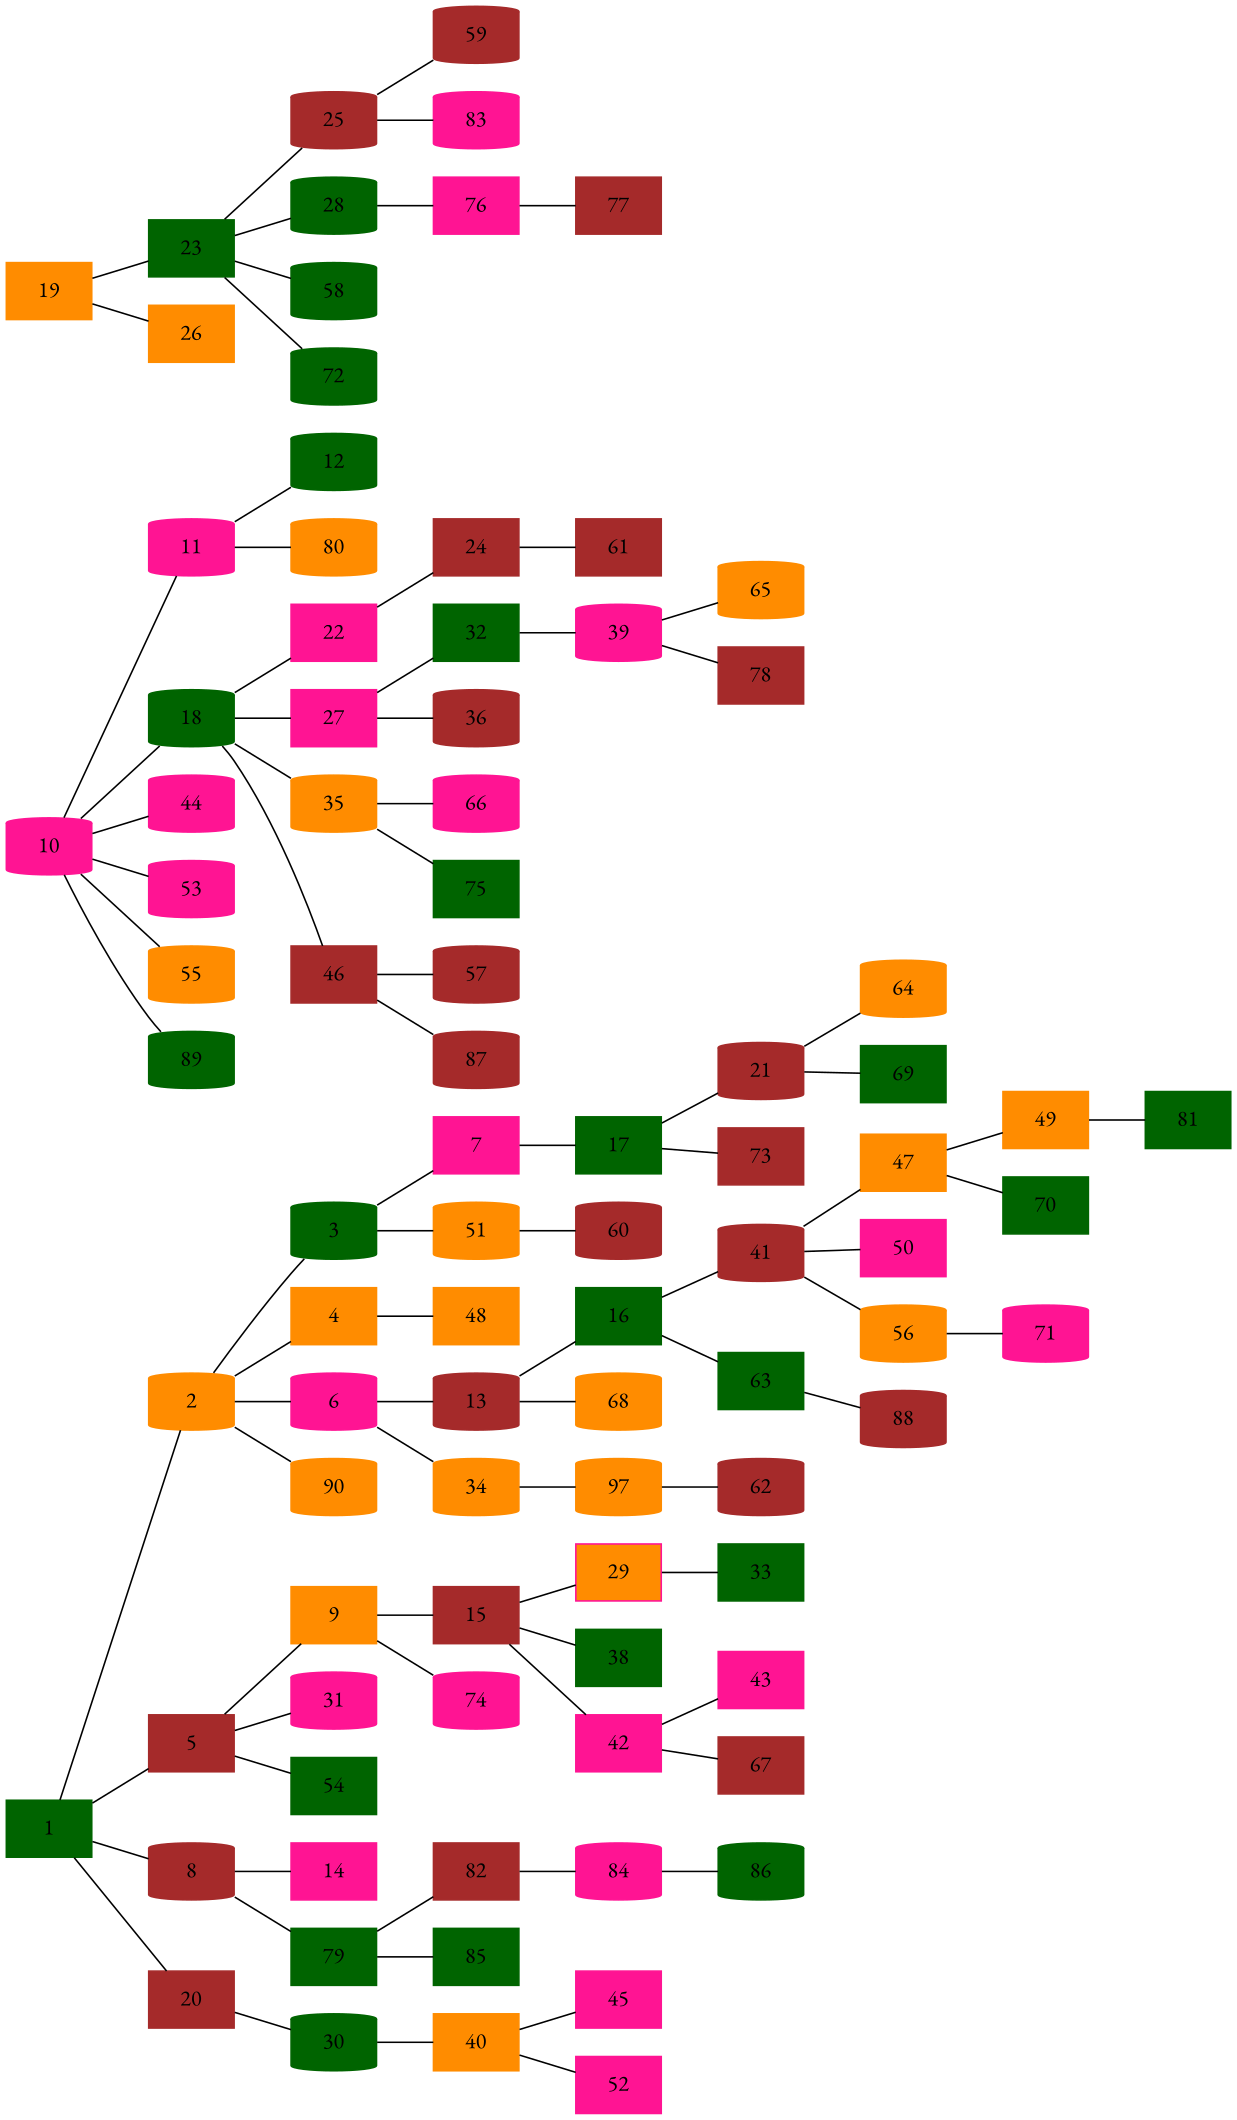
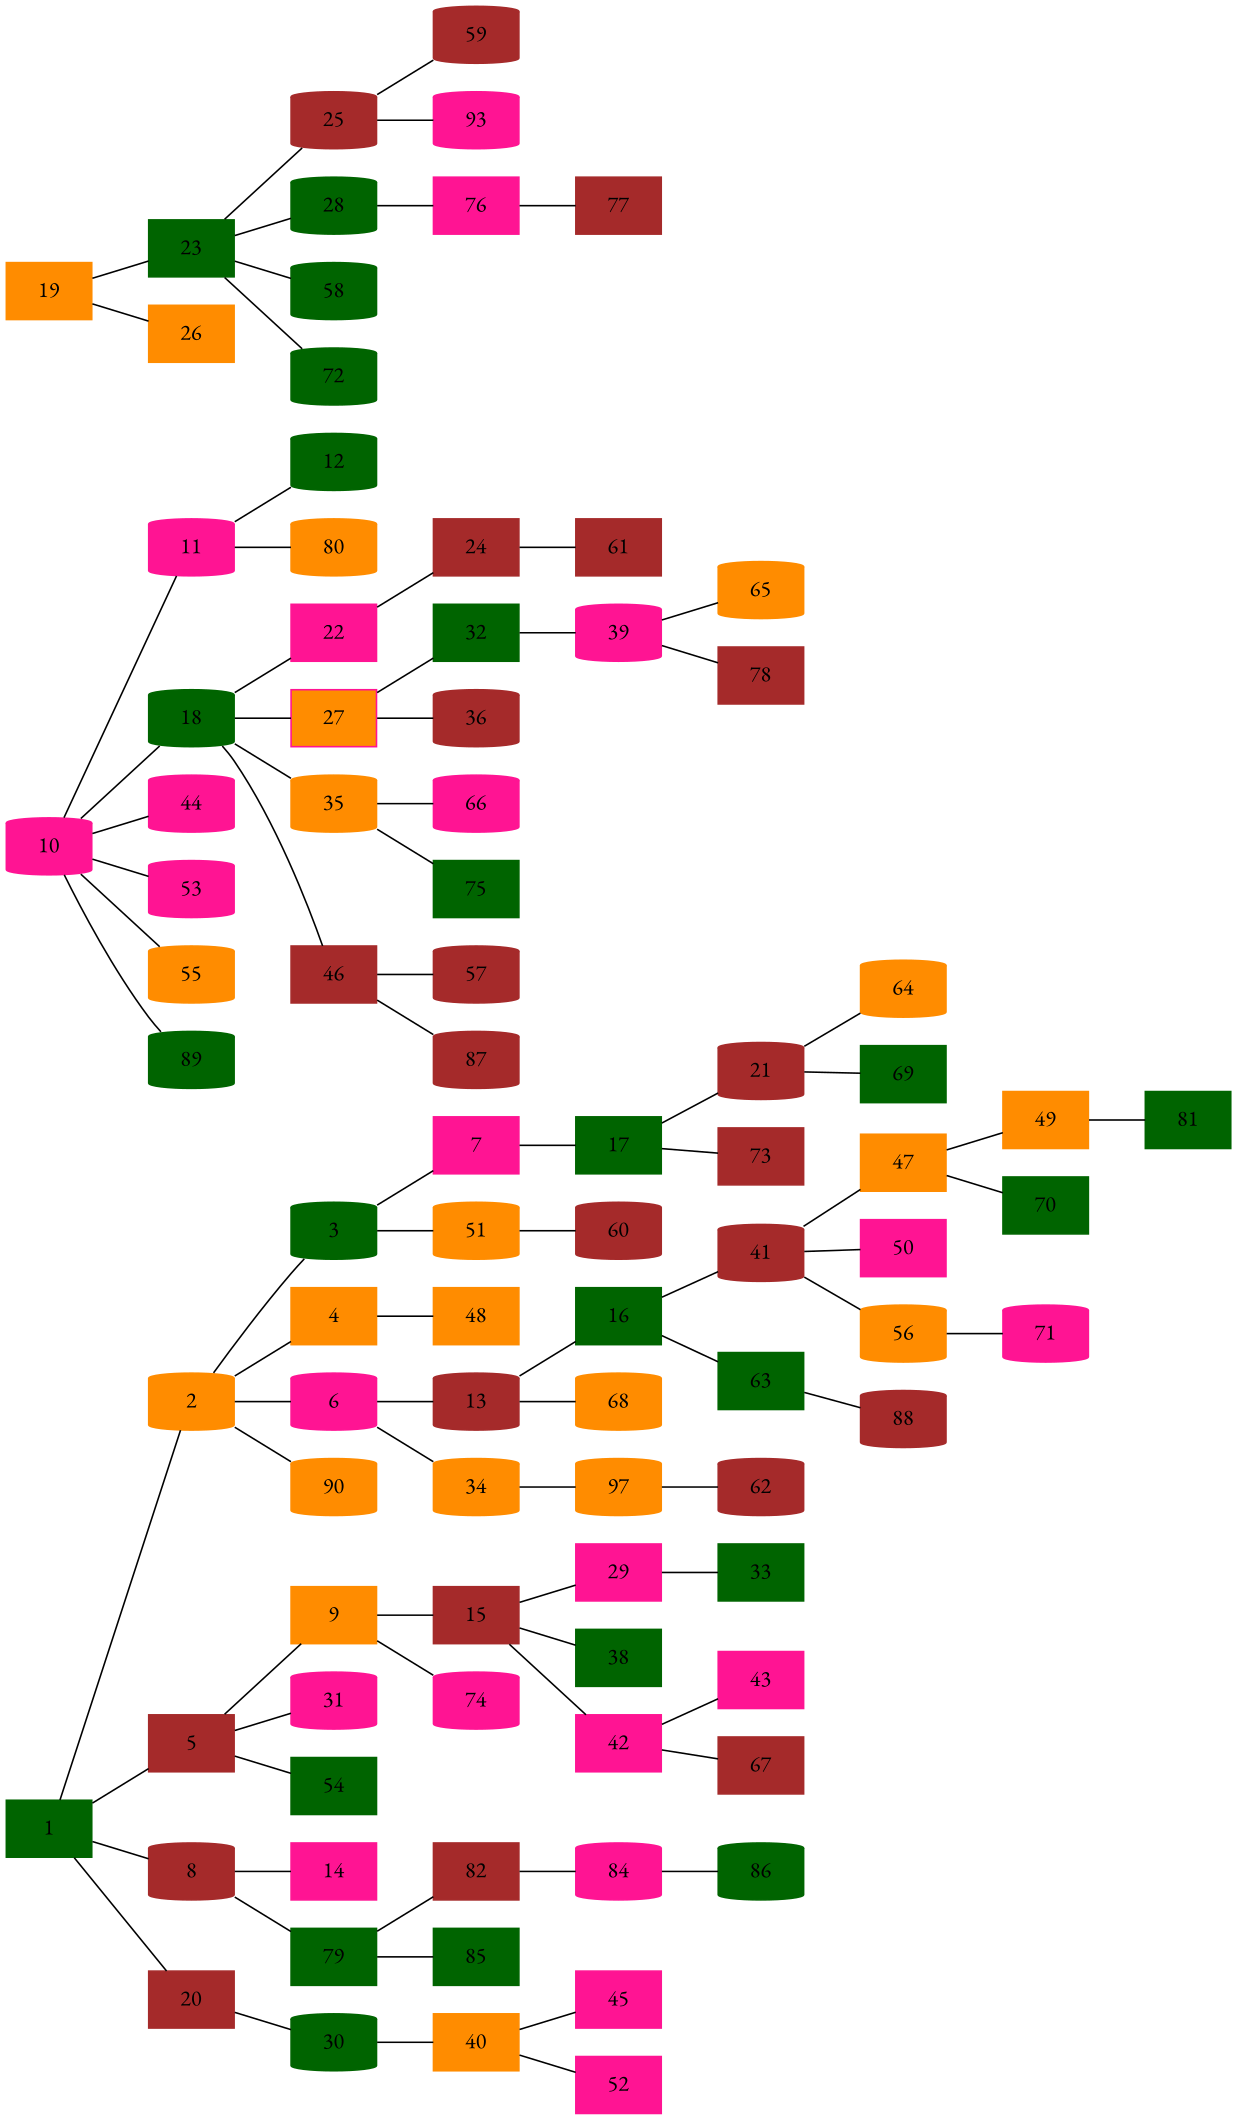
node "83": label "83" -> "93"
node "27": fillcolor deeppink -> darkorange
node "29": fillcolor darkorange -> deeppink
